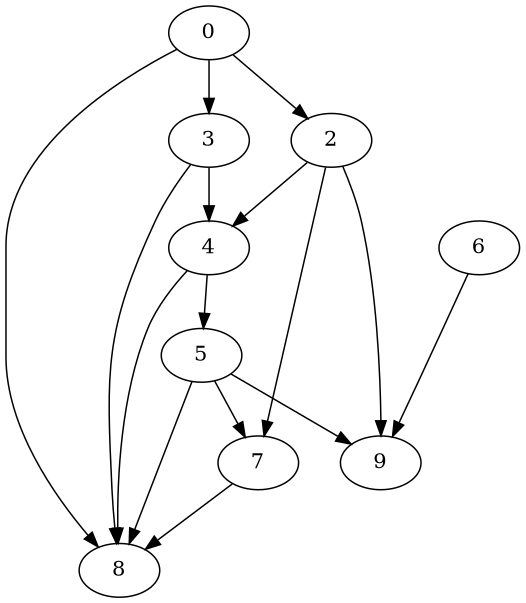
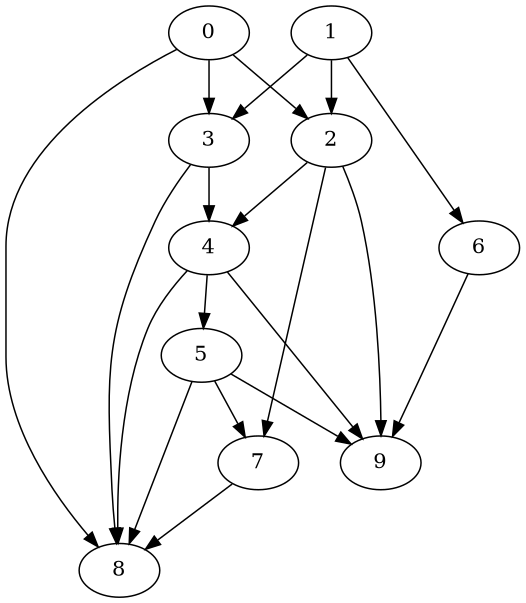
node "1": added
edge "4" -> "9": added
